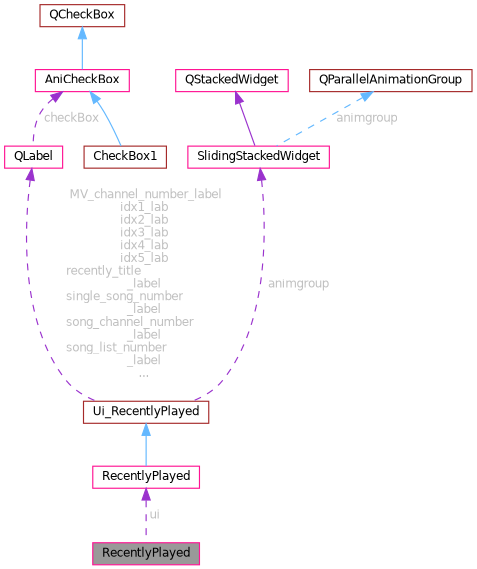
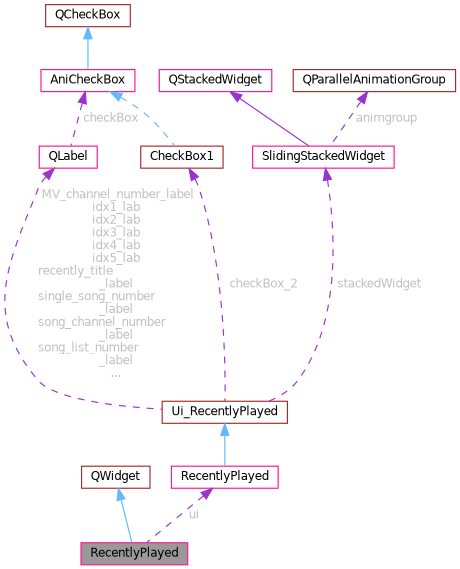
edge "SlidingStackedWidget" -> "QParallelAnimationGroup": color steelblue1 -> darkorchid3
edge "CheckBox1" -> "AniCheckBox": style solid -> dashed
edge "Ui_RecentlyPlayed" -> "SlidingStackedWidget": label " animgroup" -> " stackedWidget"
edge "Ui_RecentlyPlayed" -> "CheckBox1": added, label "checkBox_2"
node "QWidget": added
